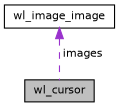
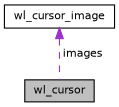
node "wl_image_image": label "wl_image_image" -> "wl_cursor_image"
